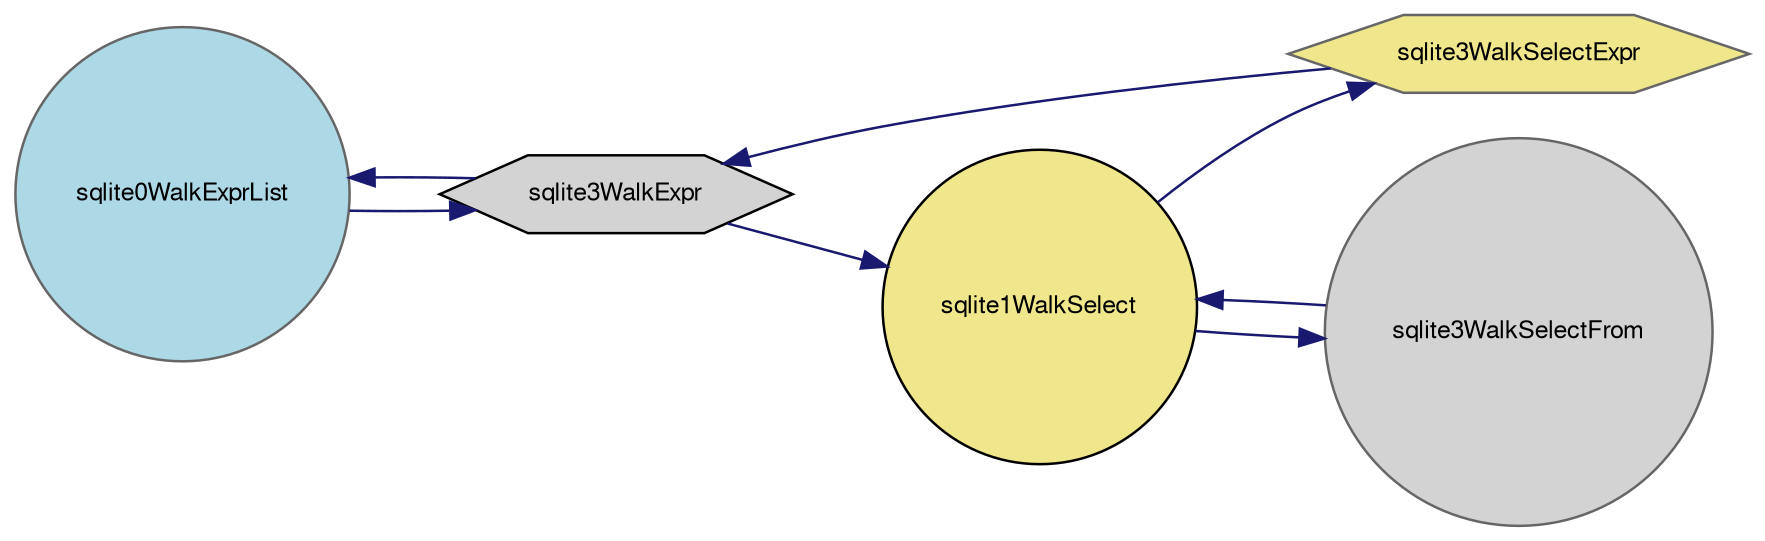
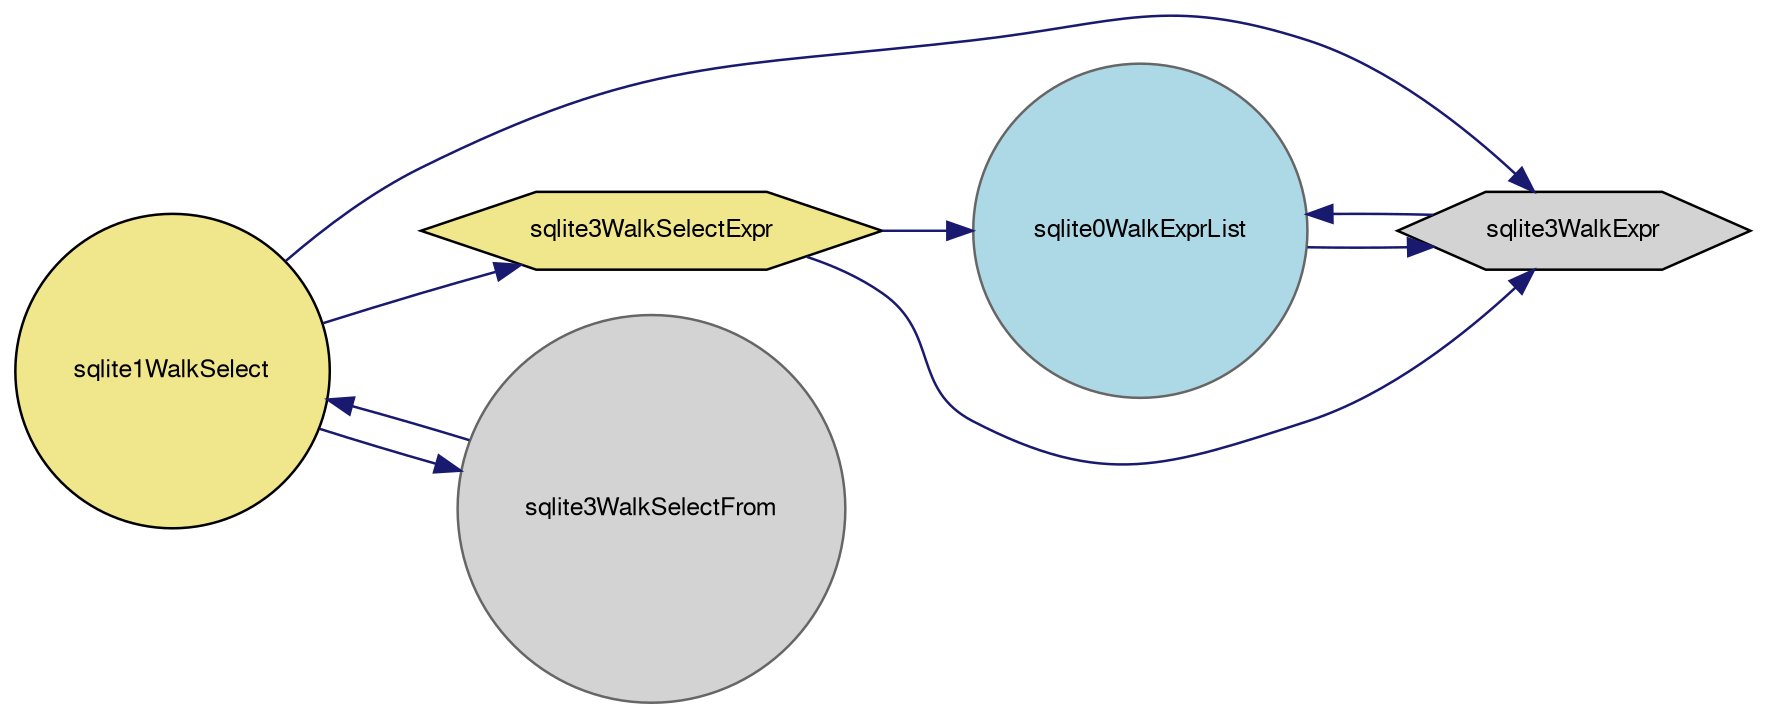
node "sqlite3WalkSelectExpr": color gray40 -> black
edge "sqlite3WalkSelectExpr" -> "sqlite0WalkExprList": added
edge "sqlite3WalkExpr" -> "sqlite1WalkSelect": reversed
